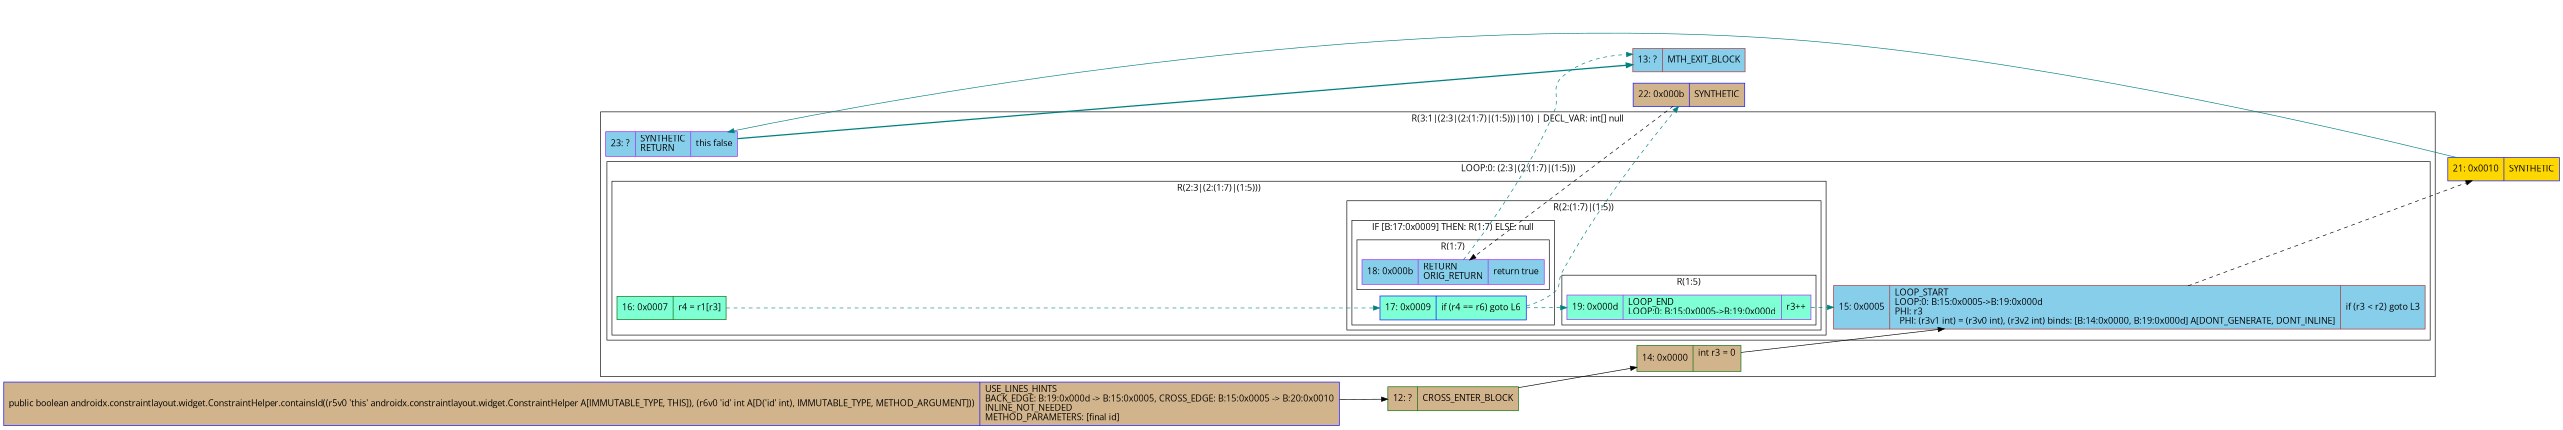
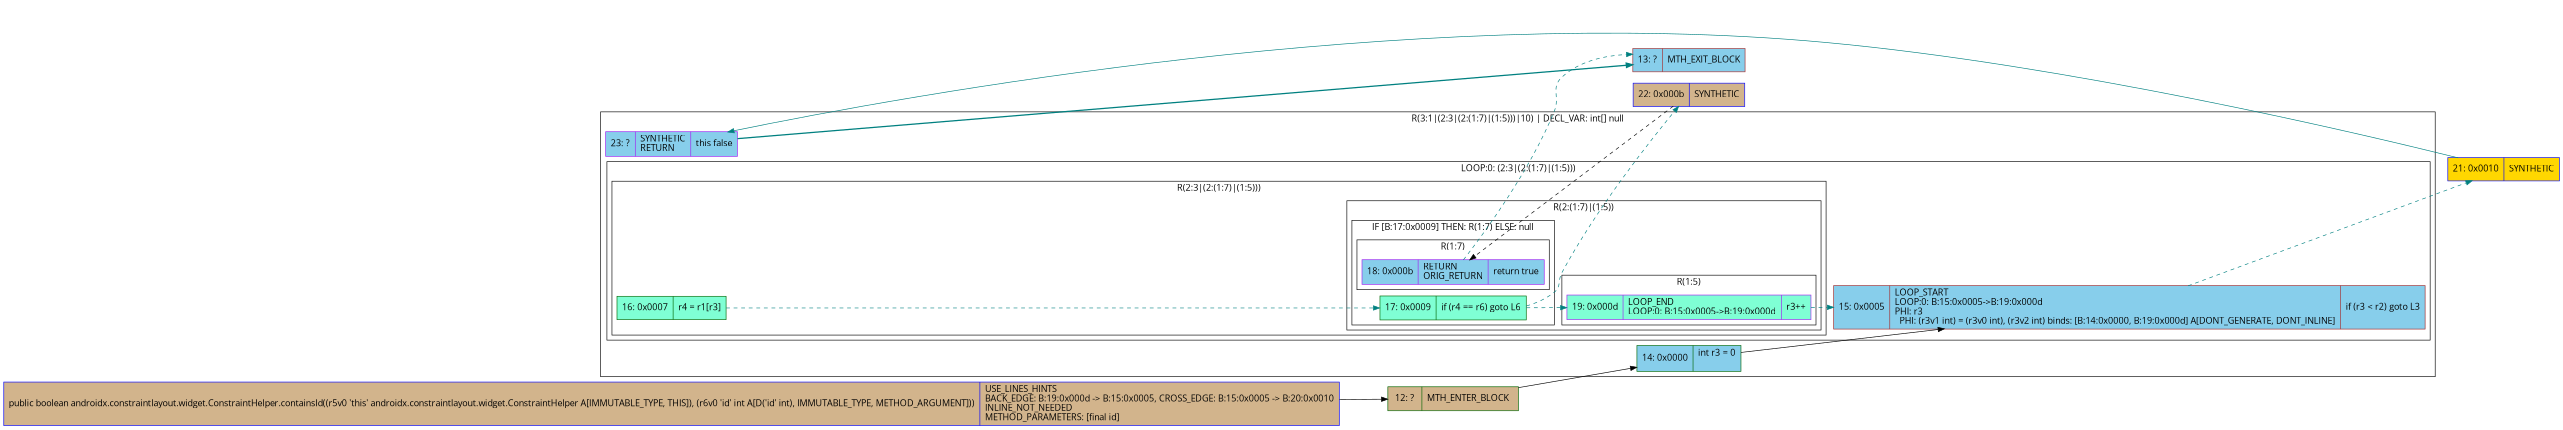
edge "15: 0x0005" -> "21: 0x0010": color black -> teal
node "17: 0x0009": color blue -> darkgreen
node "14: 0x0000": fillcolor tan -> skyblue
node "12: ?": text "CROSS_ENTER_BLOCK" -> "MTH_ENTER_BLOCK"
